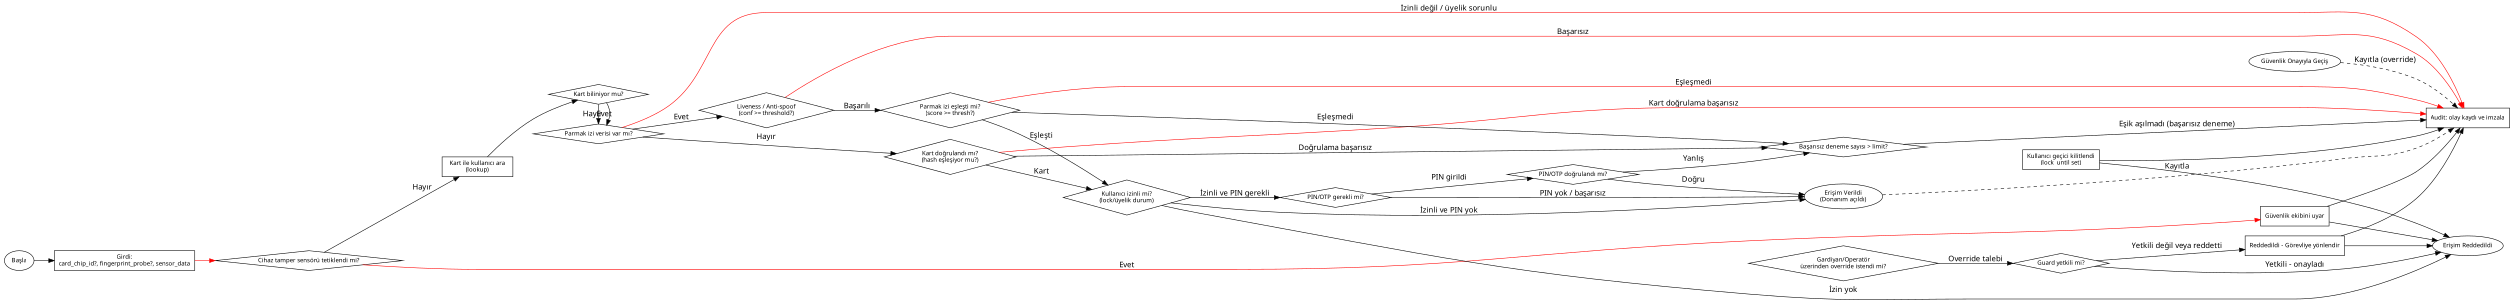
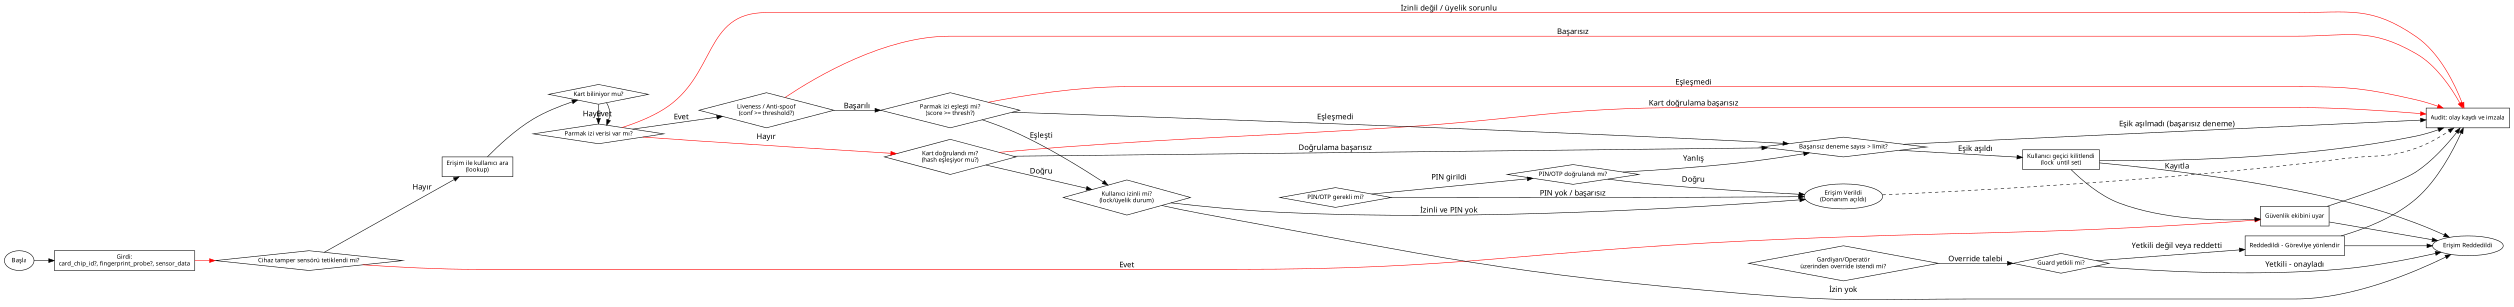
node "Güvenlik Onayıyla Geçiş": removed
edge "Parmak izi verisi var mı?" -> "Kart doğrulandı mı? (hash eşleşiyor mu?)": color black -> red
edge "Başarısız deneme sayısı > limit?" -> "Kullanıcı geçici kilitlendi (lock_until set)": added, label "Eşik aşıldı"
node "Kart ile kullanıcı ara (lookup)": label "Kart ile kullanıcı ara (lookup)" -> "Erişim ile kullanıcı ara (lookup)"
edge "Kart doğrulandı mı? (hash eşleşiyor mu?)" -> "Kullanıcı izinli mi? (lock/üyelik durum)": label "Kart" -> "Doğru"
edge "Kullanıcı izinli mi? (lock/üyelik durum)" -> "PIN/OTP gerekli mi?": removed, label "İzinli ve PIN gerekli"
edge "Kullanıcı geçici kilitlendi (lock_until set)" -> "Güvenlik ekibini uyar": added
